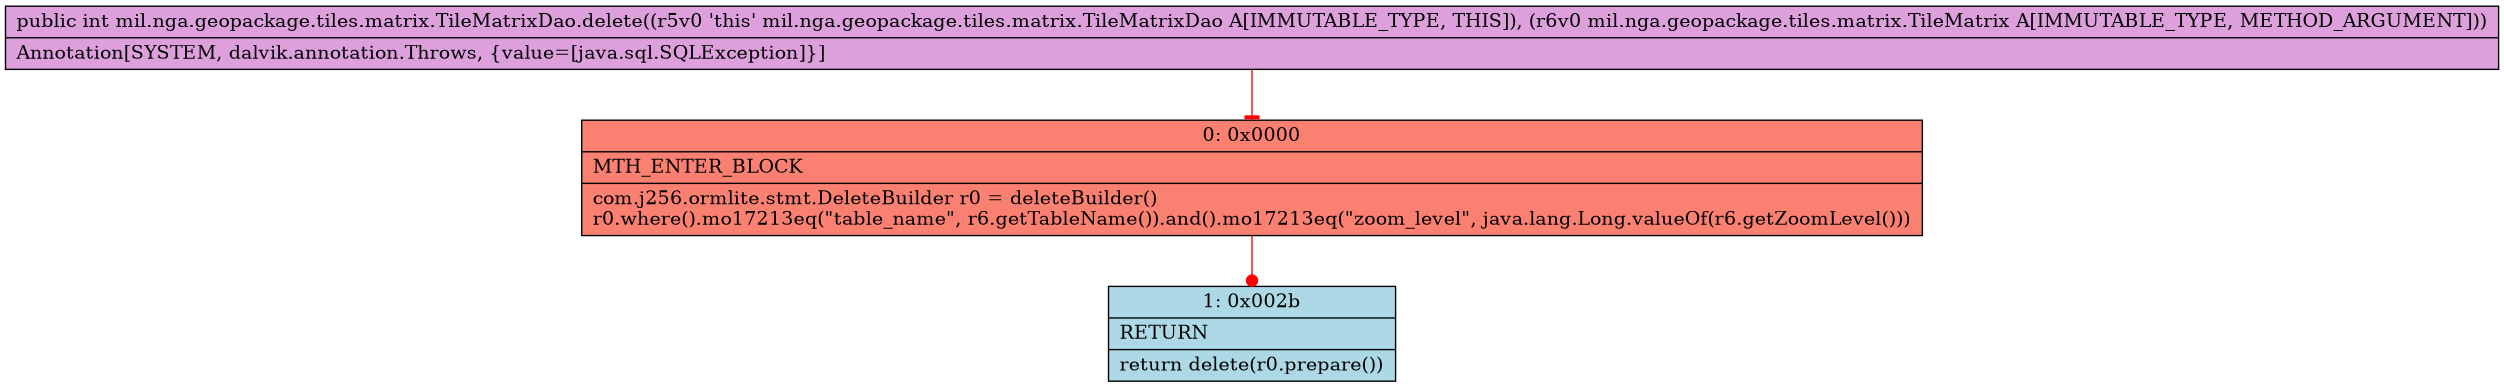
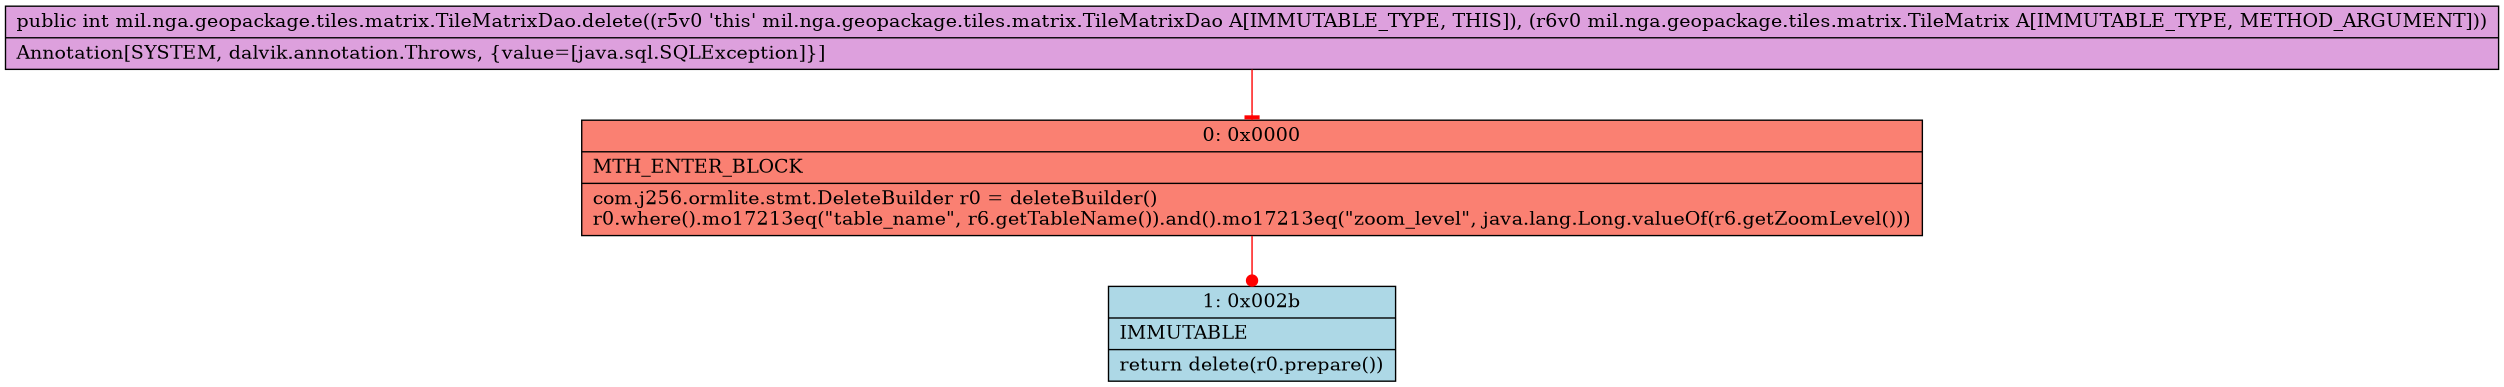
node "1: 0x002b": text "RETURN" -> "IMMUTABLE"
